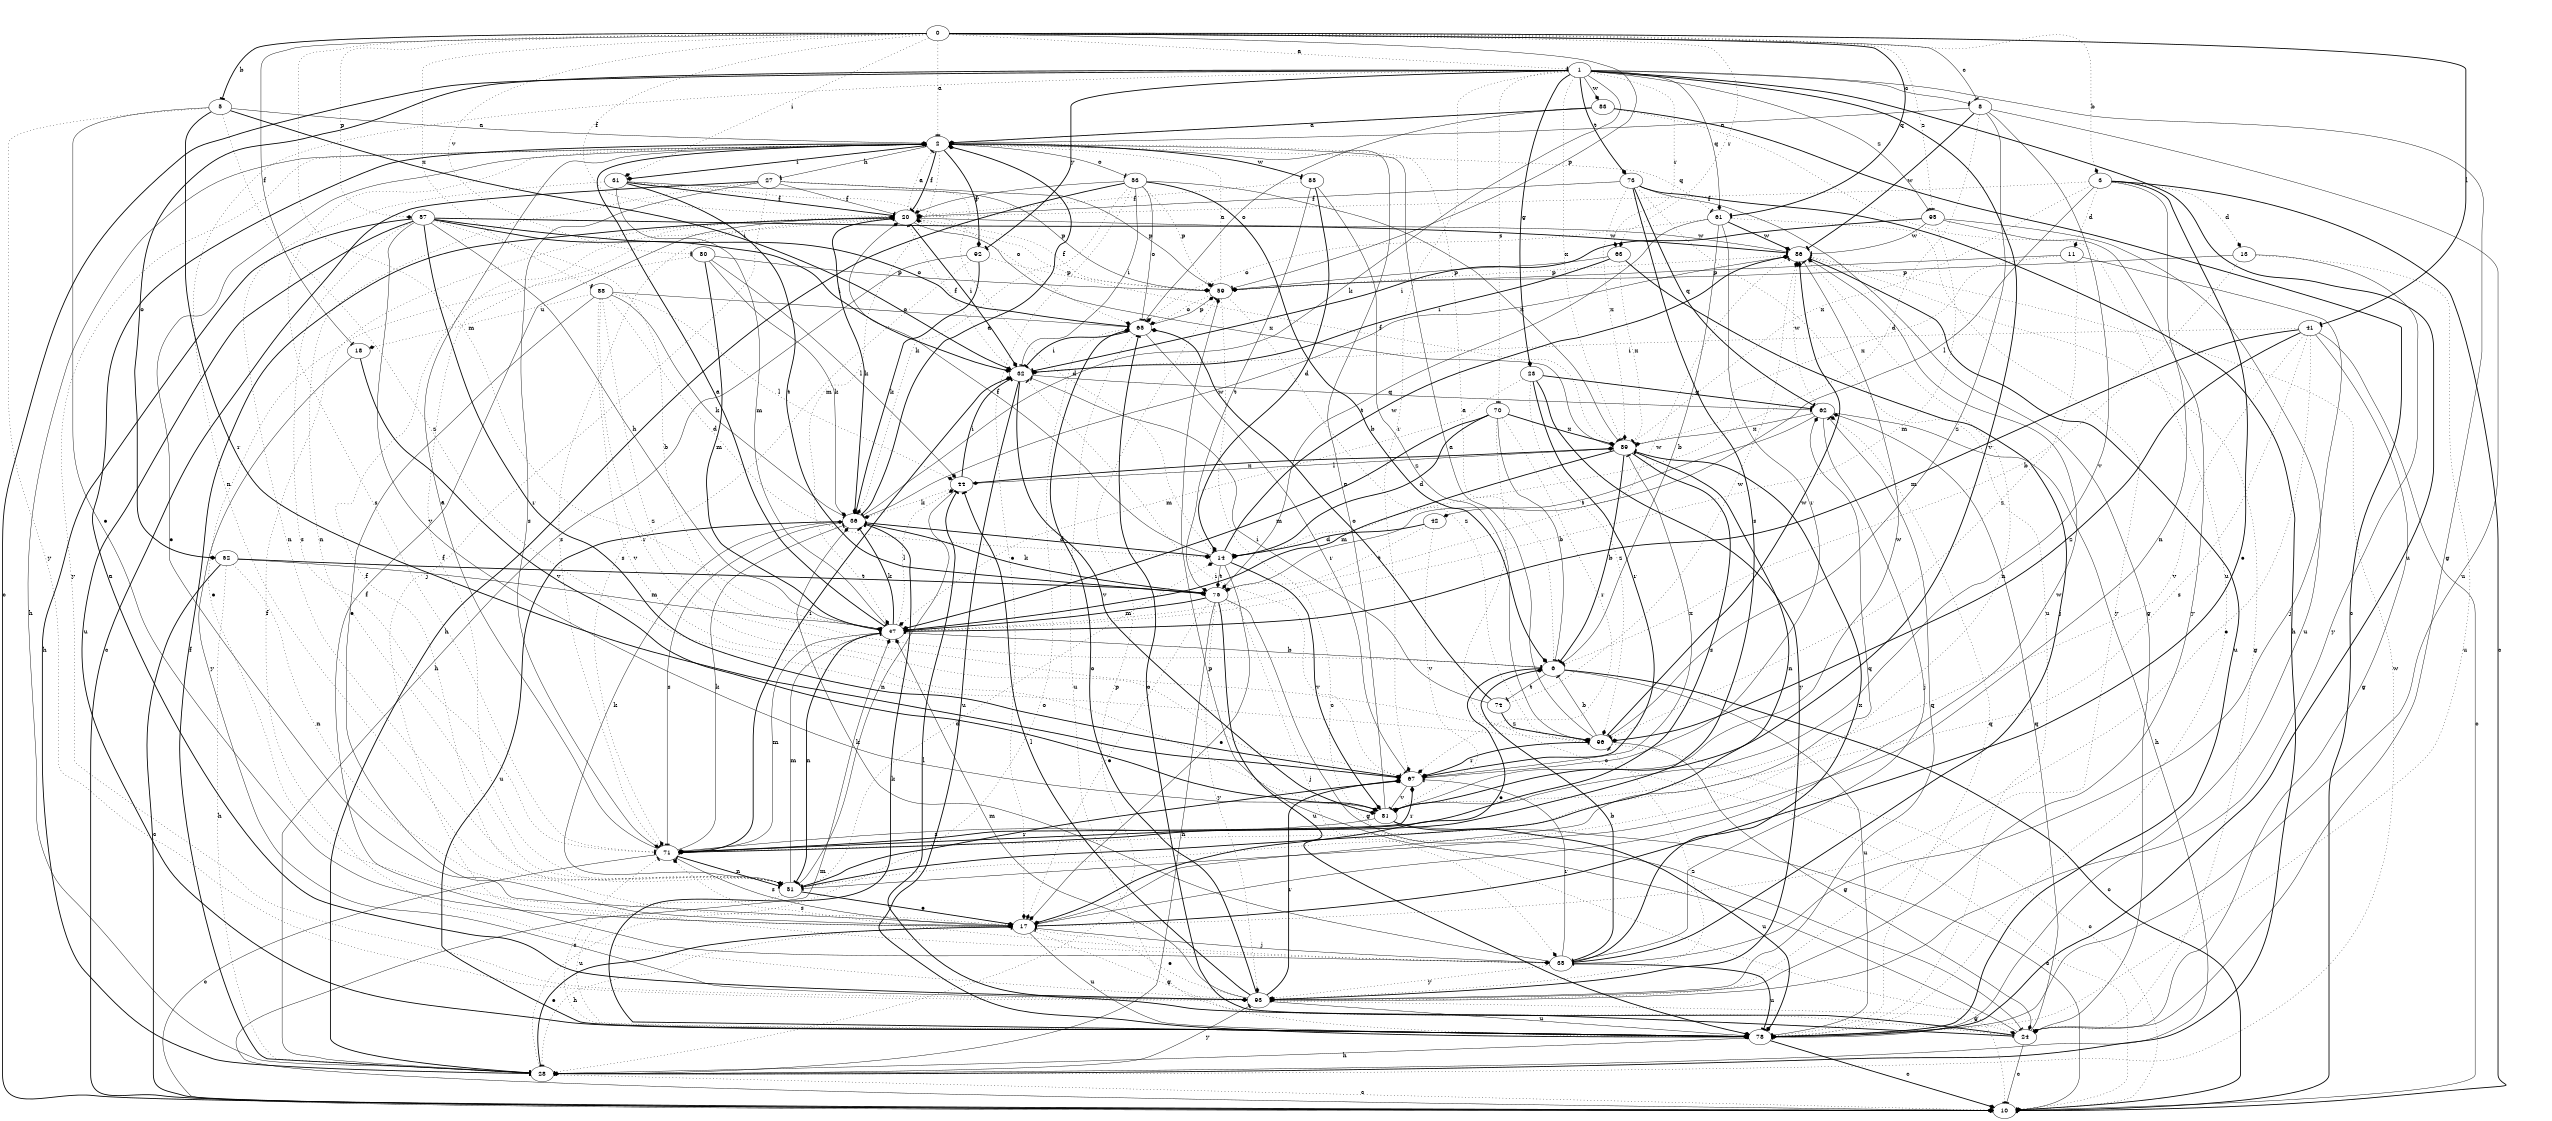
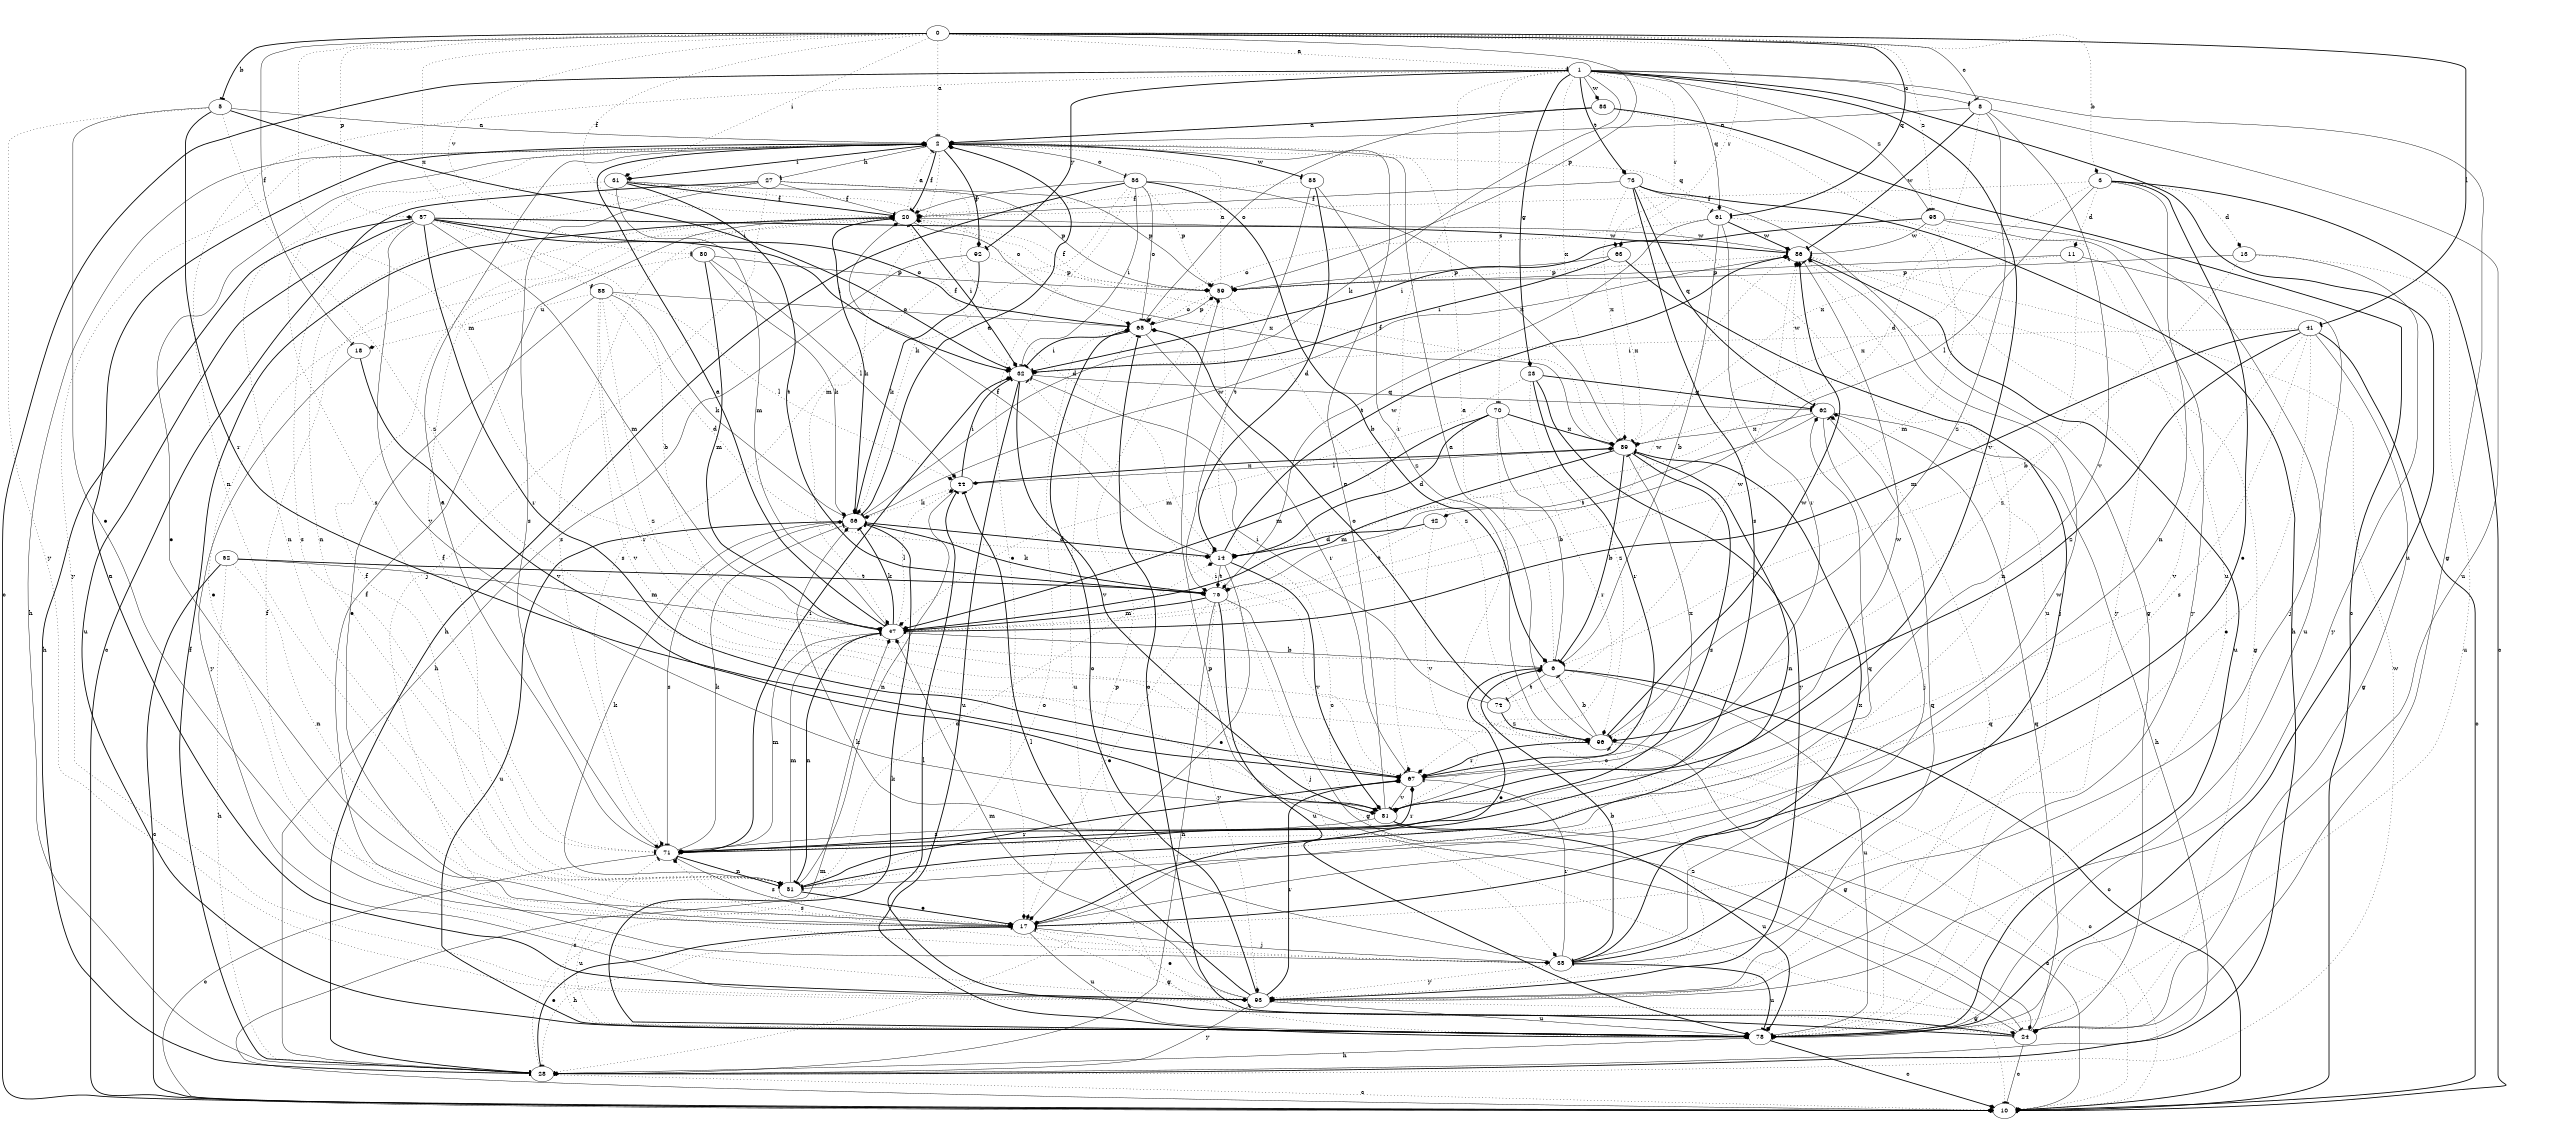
edge "1" -> "52": removed, label "o"
edge "57" -> "47": label "h" -> "m"
edge "41" -> "10": style solid -> bold
